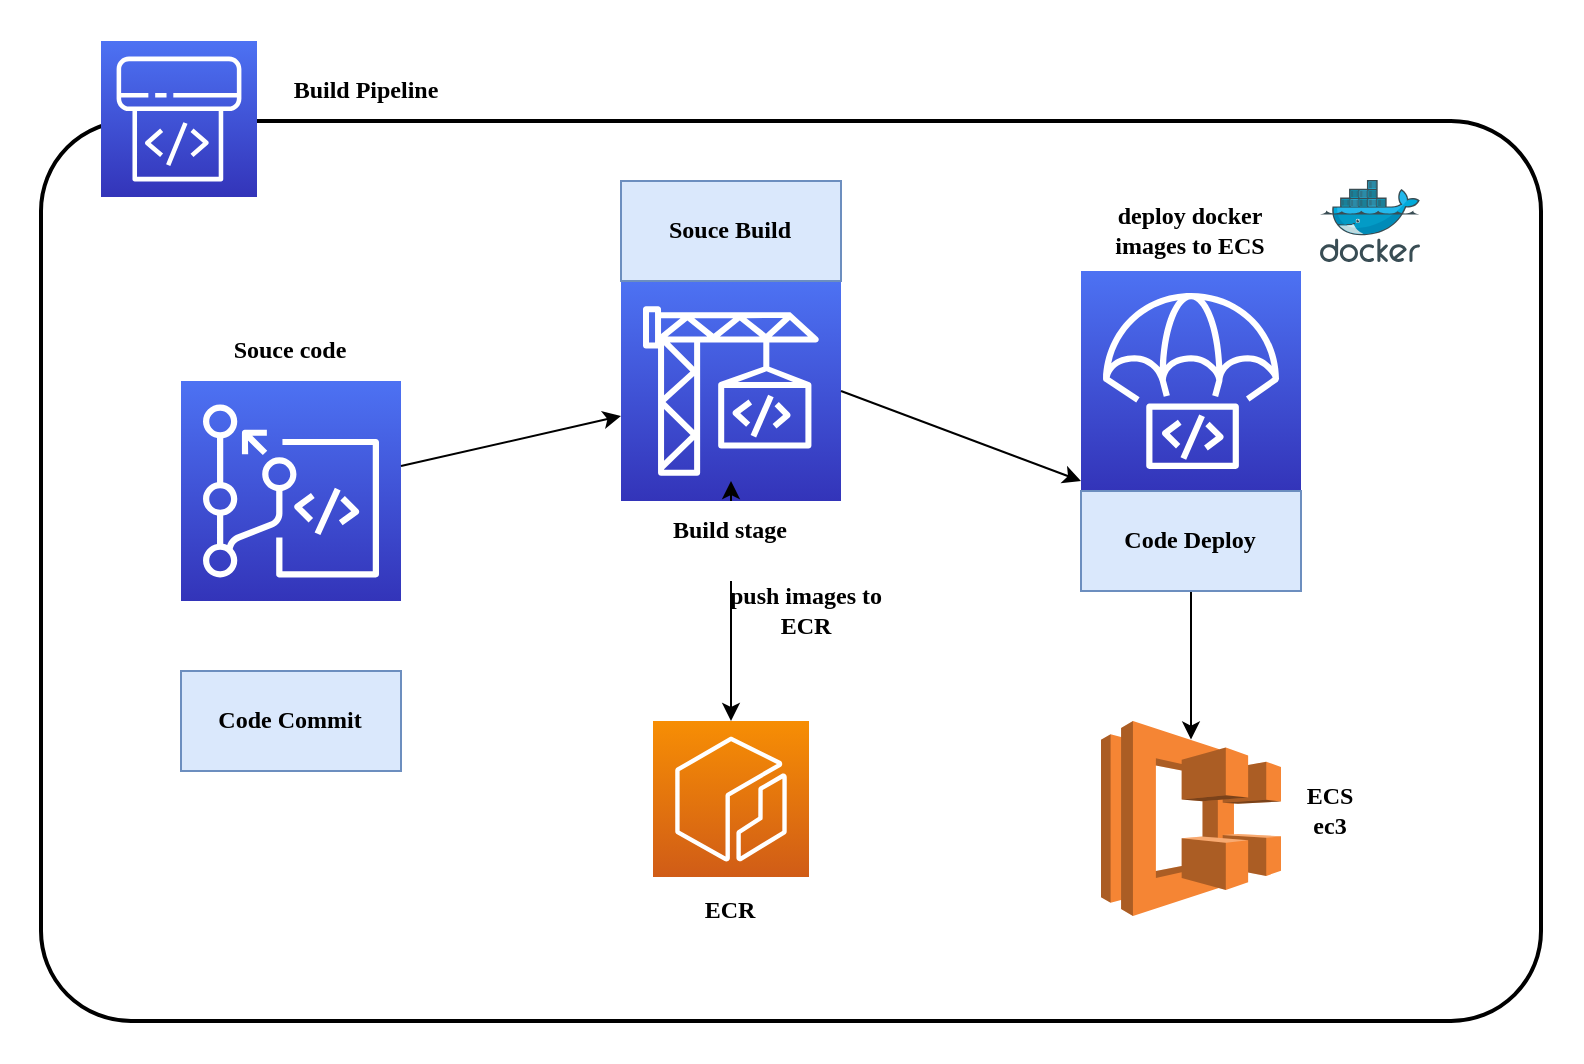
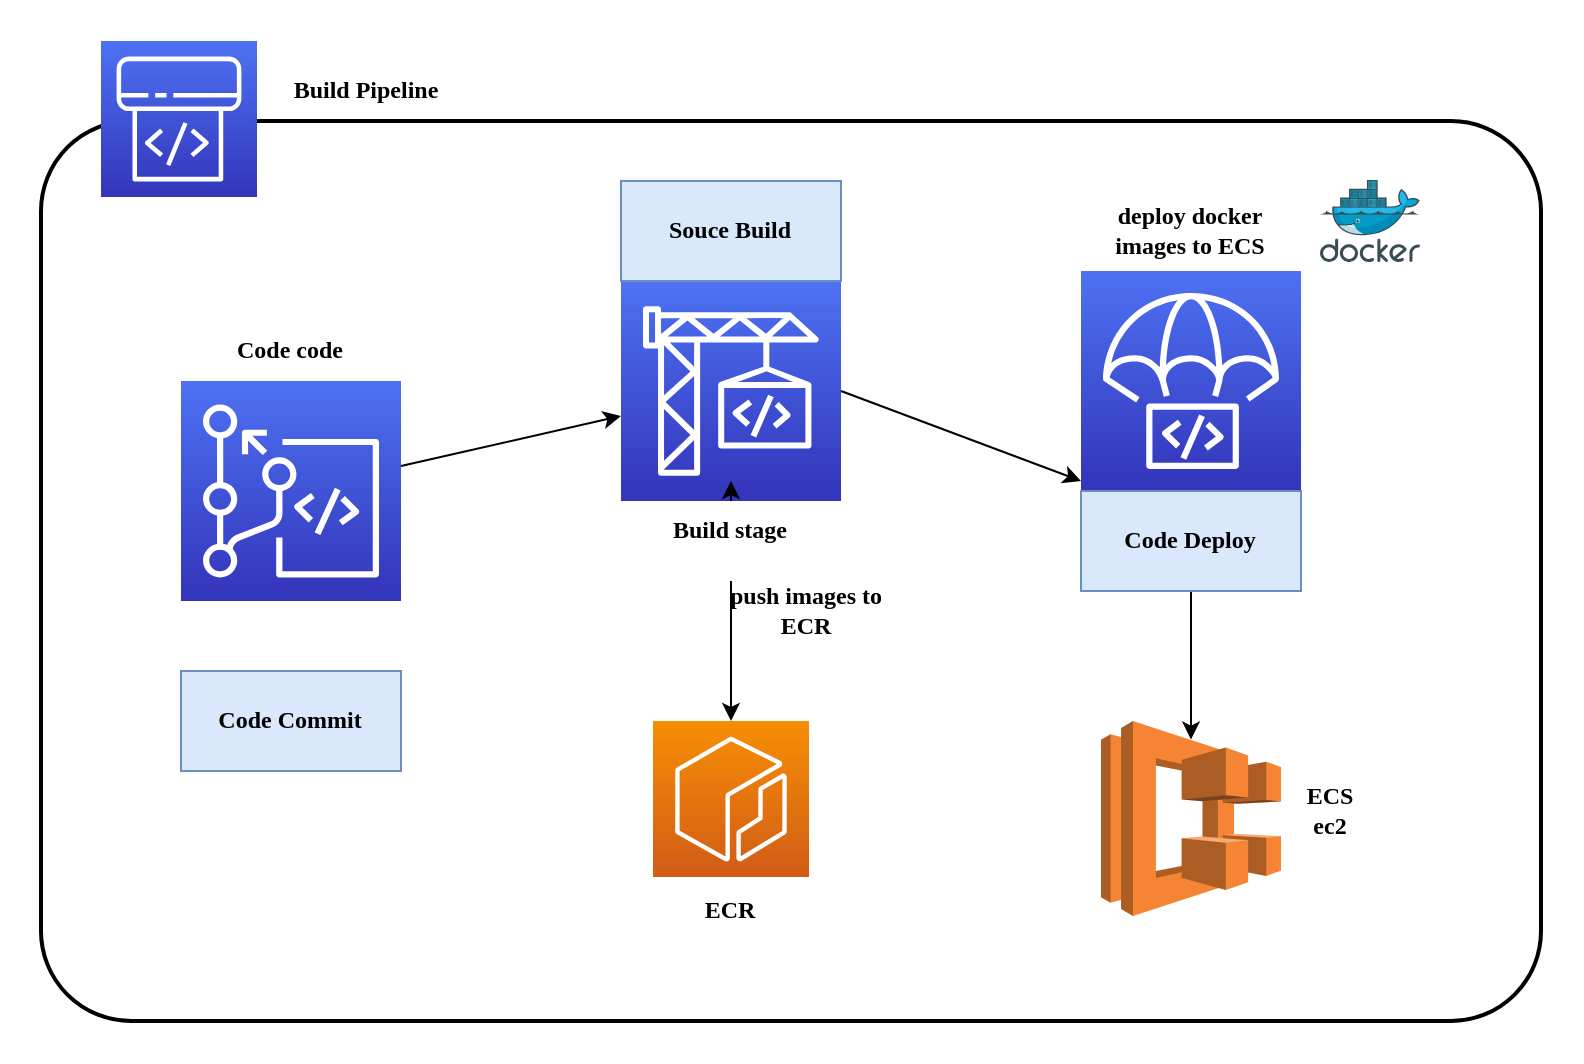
node "Souce code": label "Souce code" -> "Code code"
node "ECS ec3": label "ECS ec3" -> "ECS ec2"
